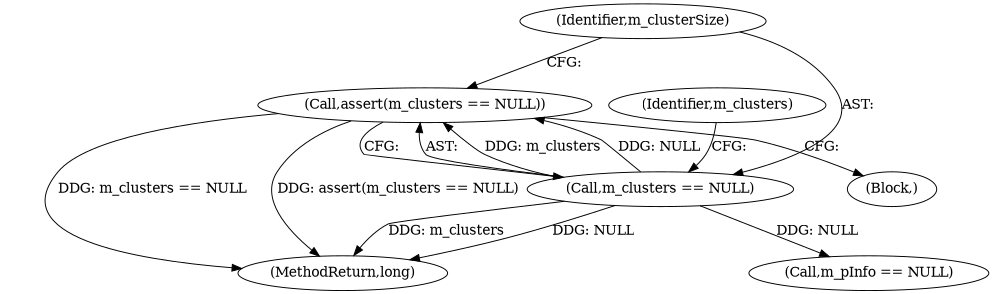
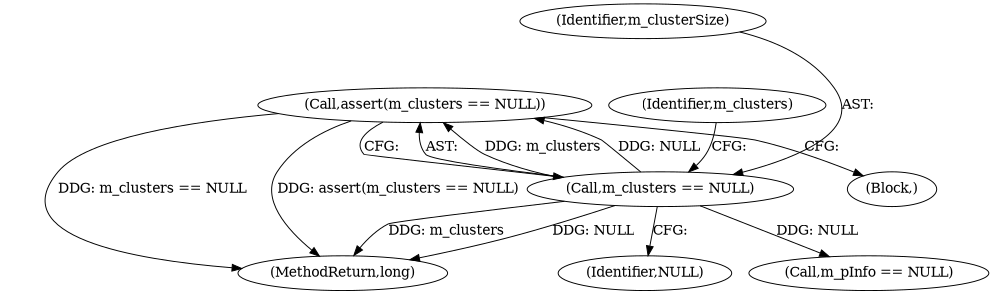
edge "(Identifier,m_clusterSize)" -> "(Call,assert(m_clusters == NULL))": removed, label "CFG:"
node "(Identifier,NULL)": added
